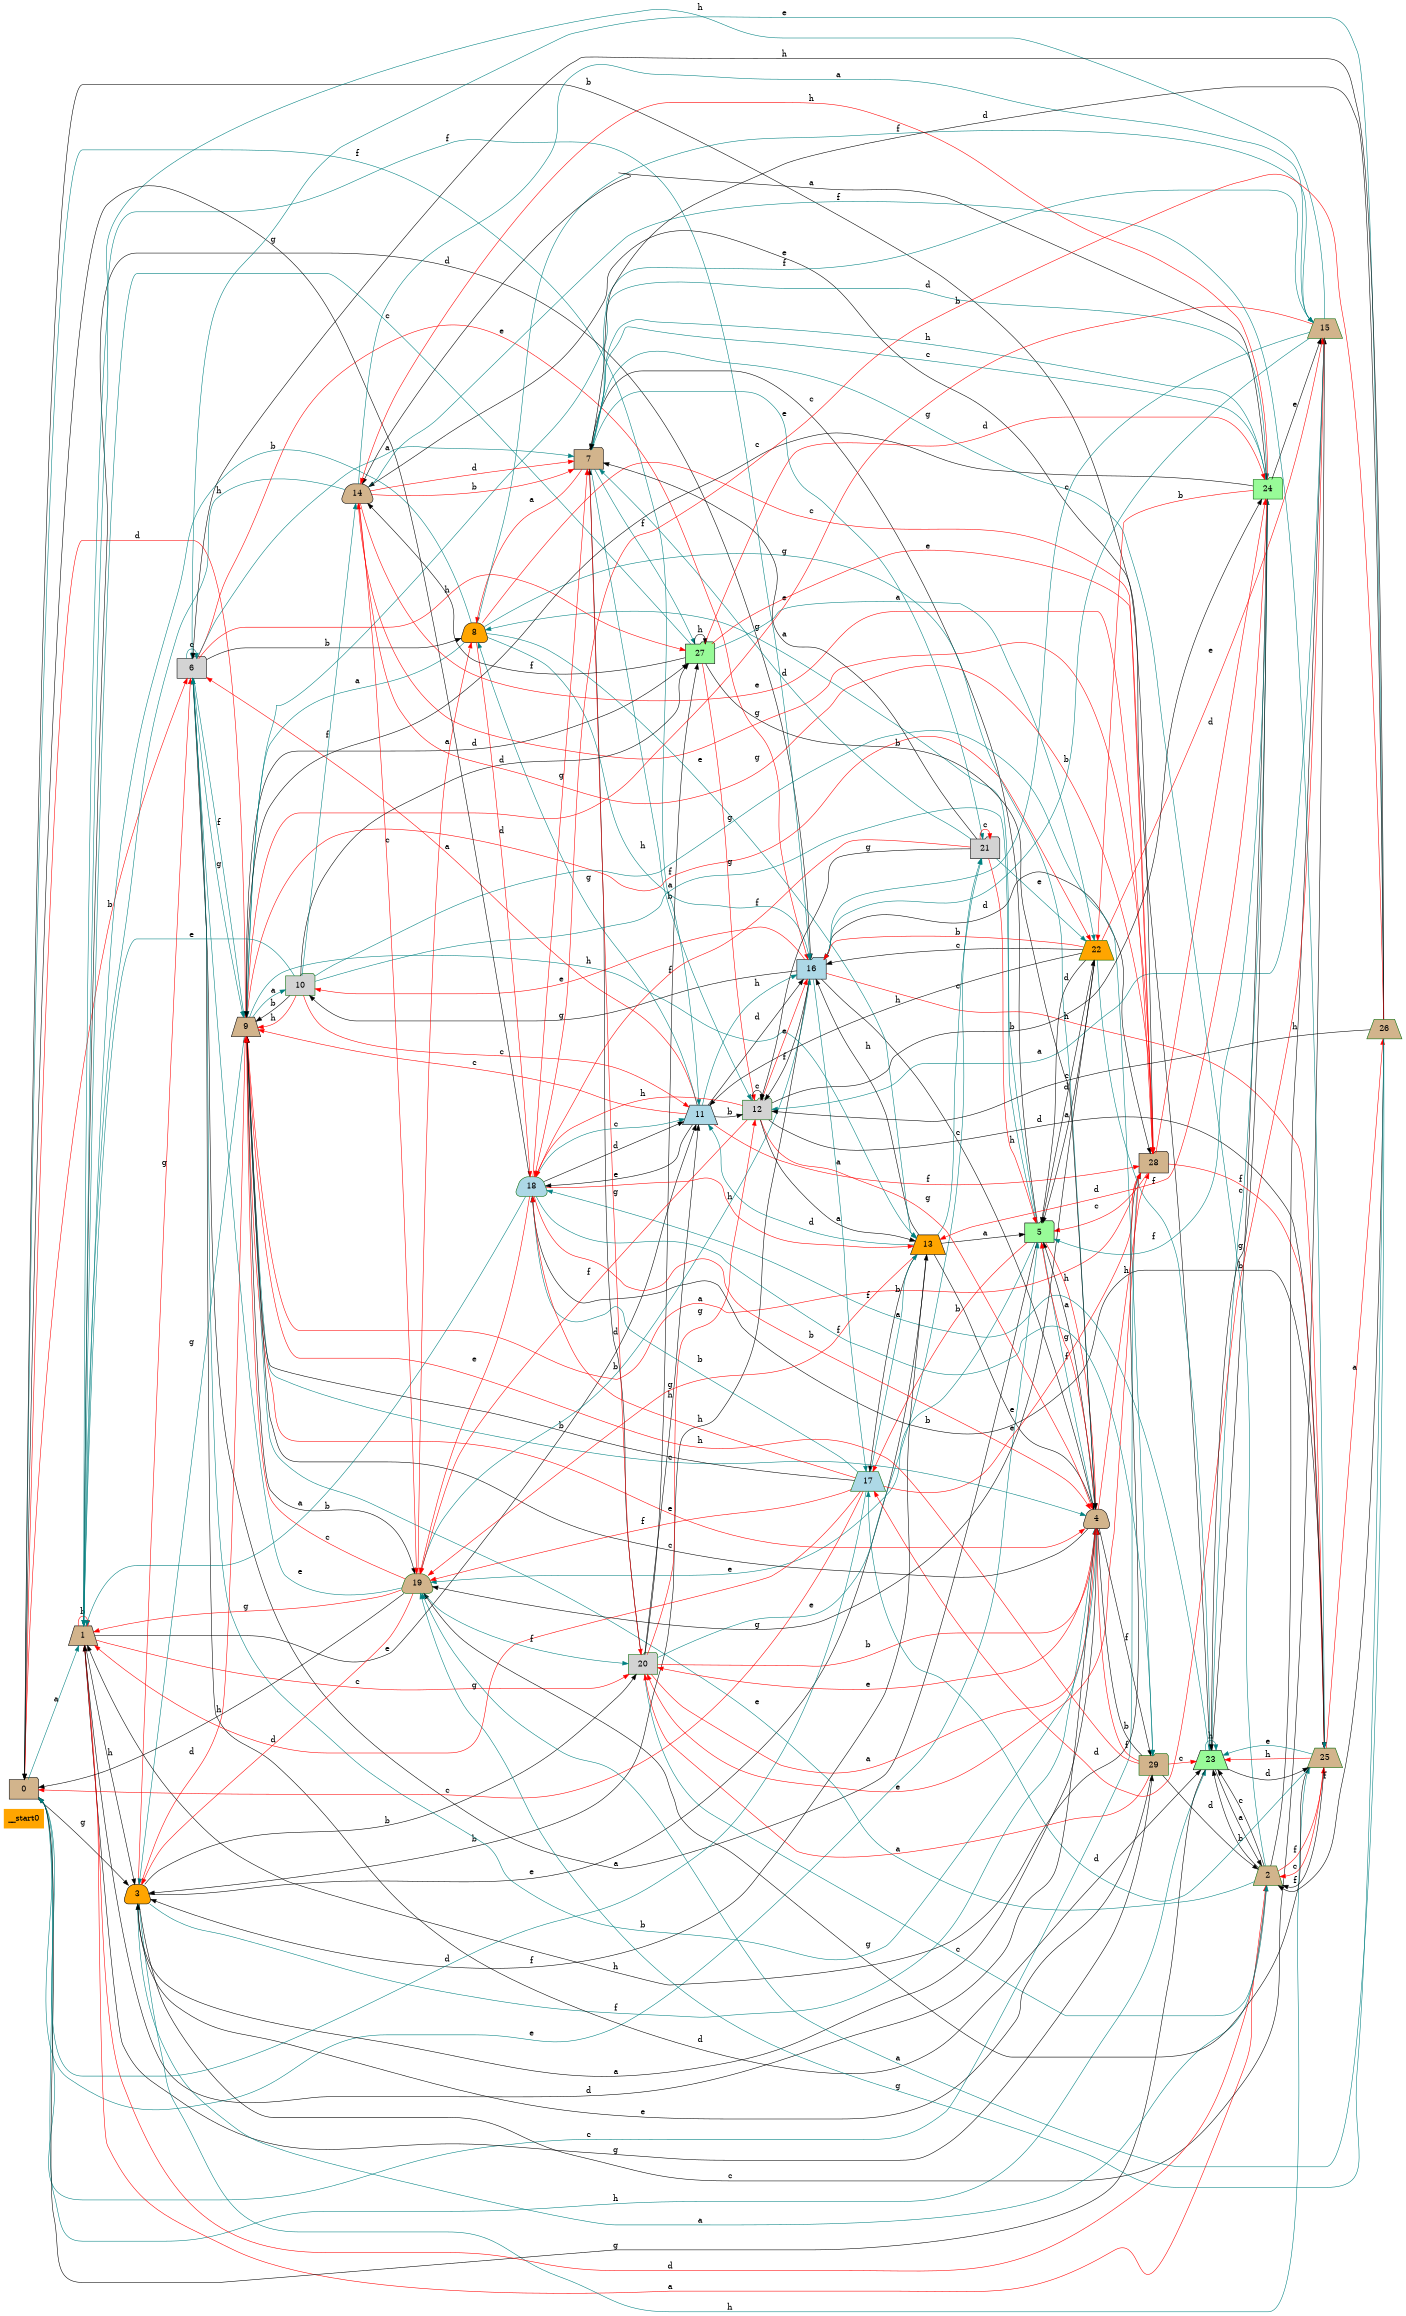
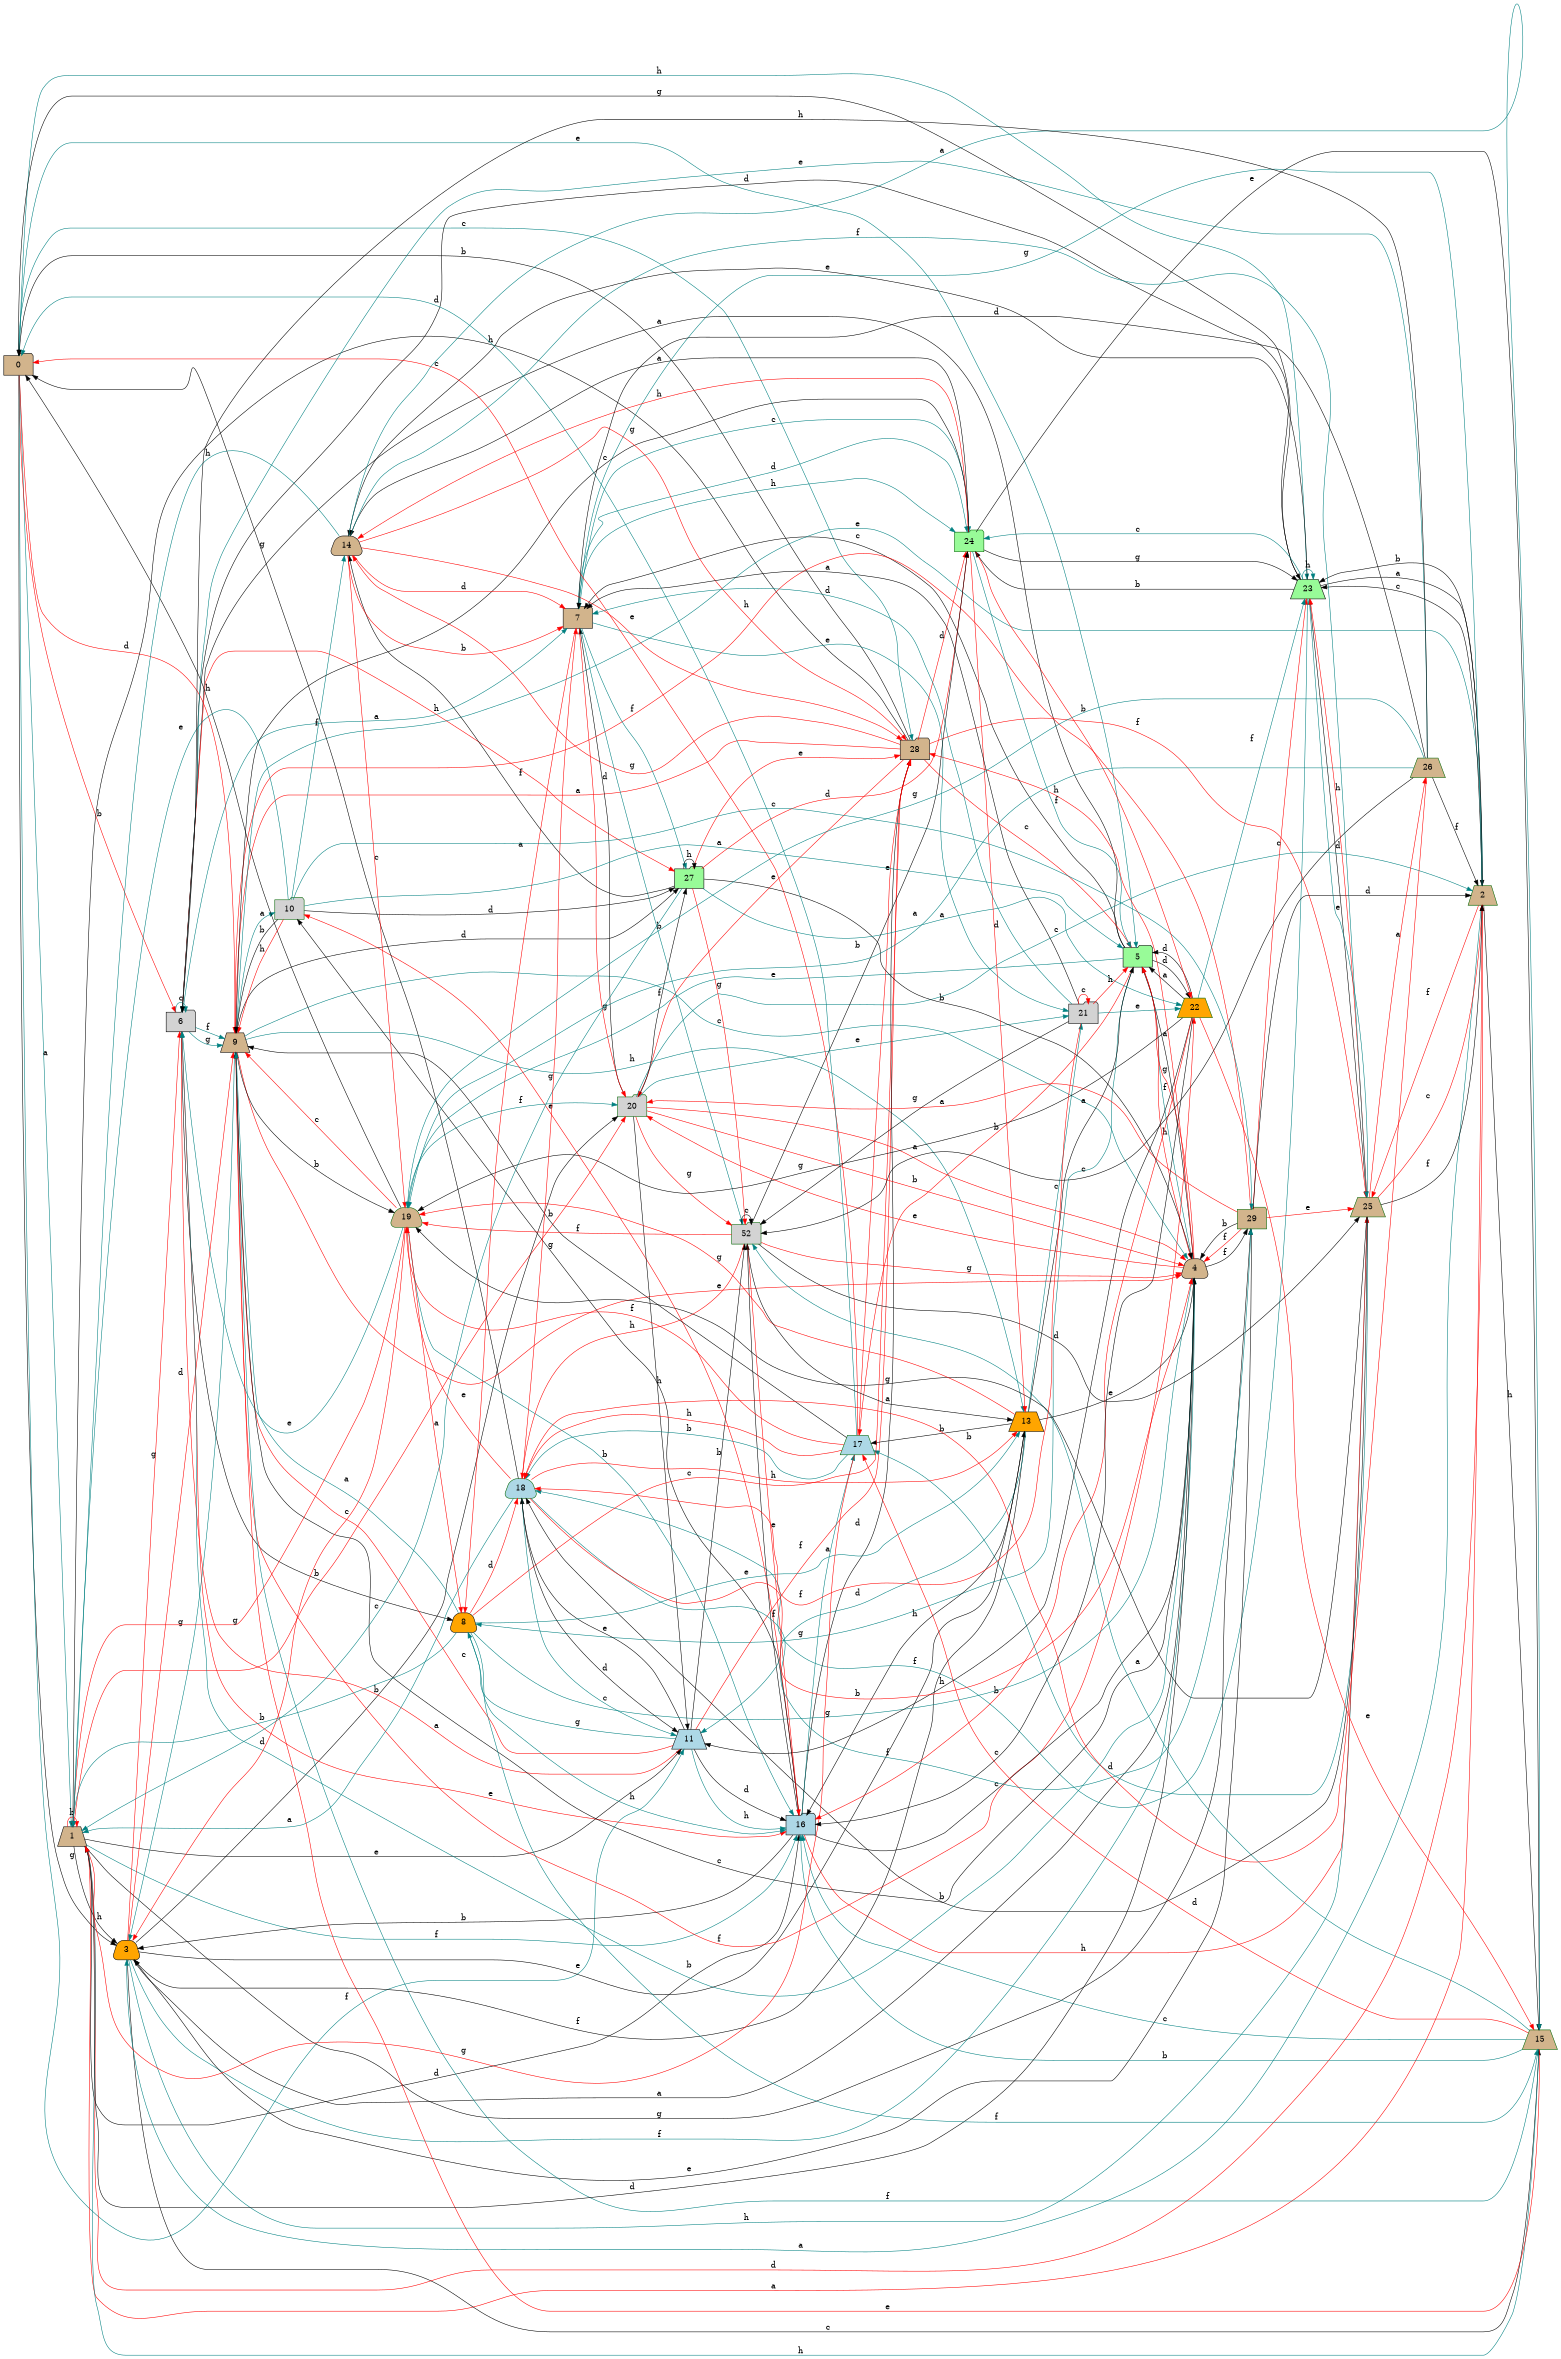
edge "10" -> "29": label "g" -> "c"
edge "10" -> "11": removed, label "c"
node "12": label "12" -> "52"
edge "29" -> "25": added, label "e"
edge "17" -> "13": removed, label "a"
node "__start0": removed
